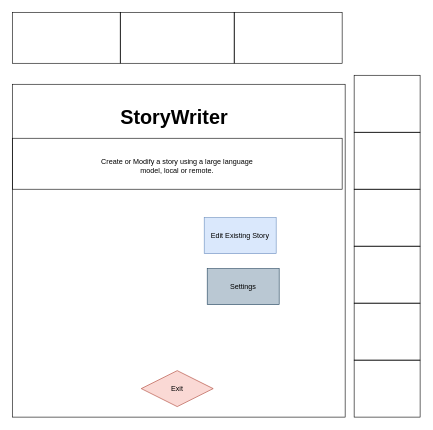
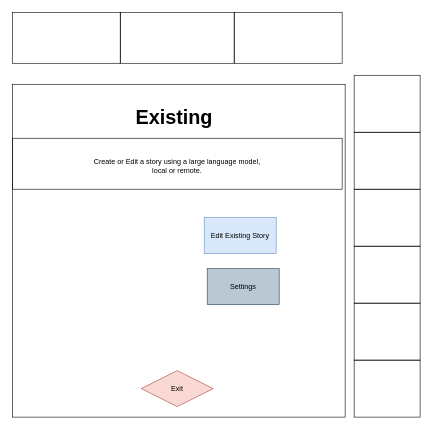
node "StoryWriter": label "StoryWriter" -> "Existing"
node "Create or Modify a story using a large language model, local or remote.": label "Create or Modify a story using a large language model, local or remote." -> "Create or Edit a story using a large language model, local or remote."
